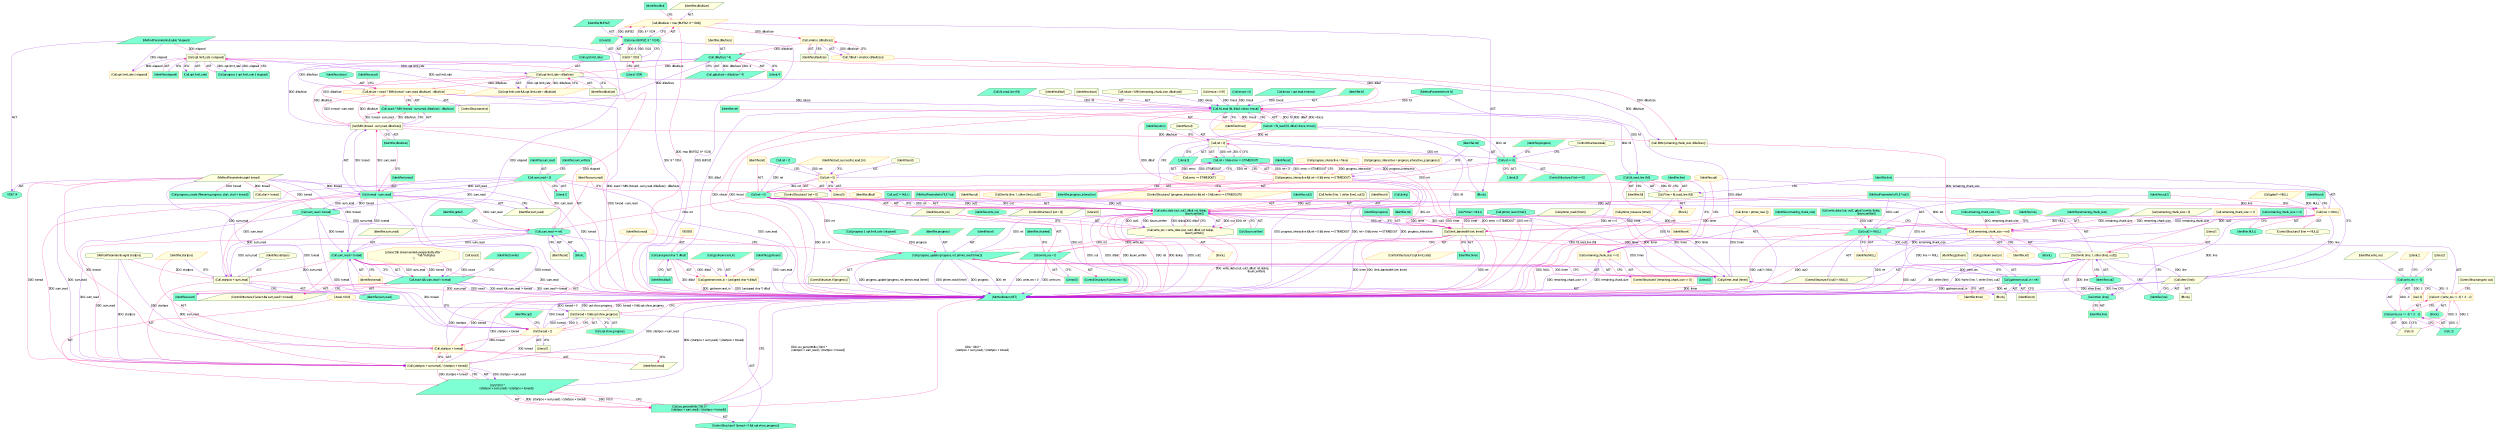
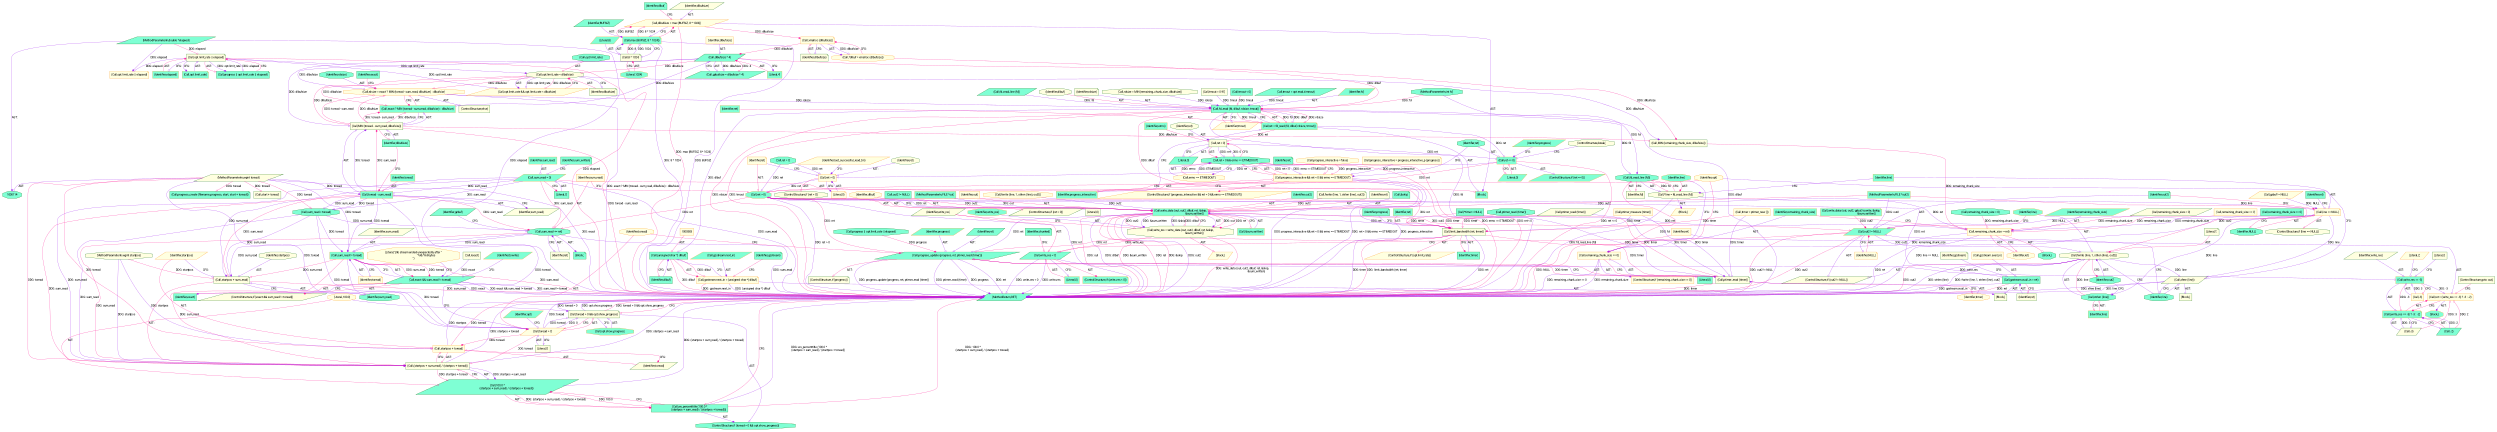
edge "(MethodParameterIn,wgint toread)" -> "(MethodReturn,RET)": label "DDG: toread" -> "DDG: exact"
